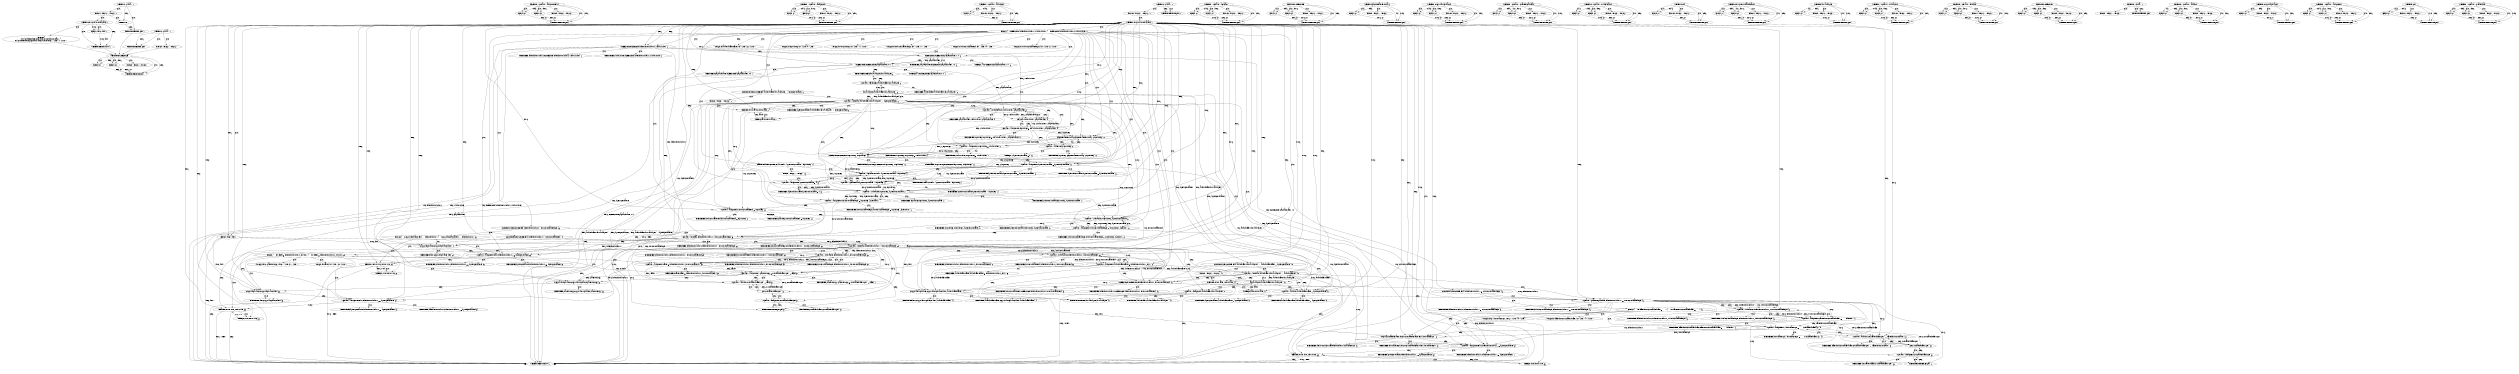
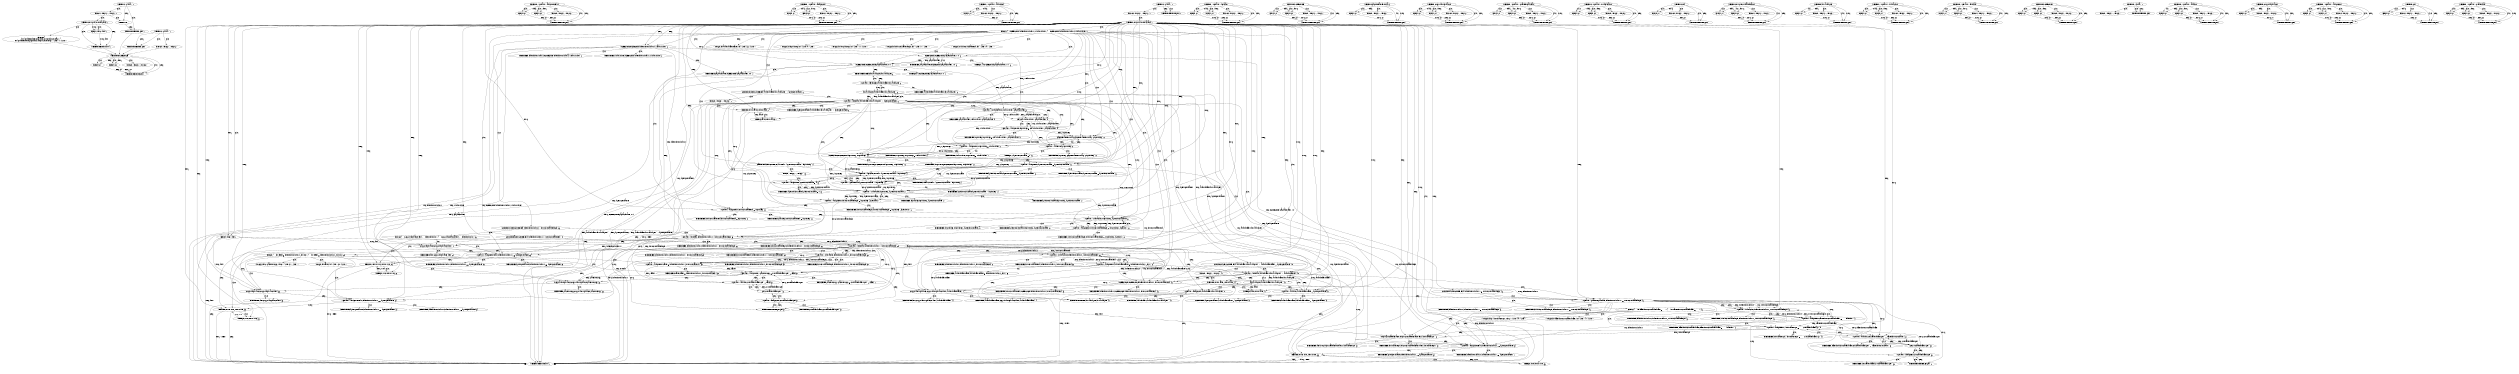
node "<(LOCAL,int outtro_crossfade_begin: int)<SUB>21</SUB>>": removed
edge "(DCHECK_LT,DCHECK_LT(index_into_window_, window_size_))" -> "(DCHECK_LT,DCHECK_LT(playback_rate_, 1.0))": now "(DCHECK_LT,DCHECK_LT(index_into_window_, window_size_))" -> "(IDENTIFIER,playback_rate_,DCHECK_NE(playback_rate_, 0.0))"
edge "(<operator>.assignment,intro_crossfade_end = input_step)" -> "(IDENTIFIER,input_step,intro_crossfade_end = input_step)": label "DCHECK: " -> "AST: "
edge "(<operator>.subtraction,output_step - bytes_to_crossfade)" -> "(IDENTIFIER,output_step,output_step - bytes_to_crossfade)": label "DDG: " -> "AST: "
